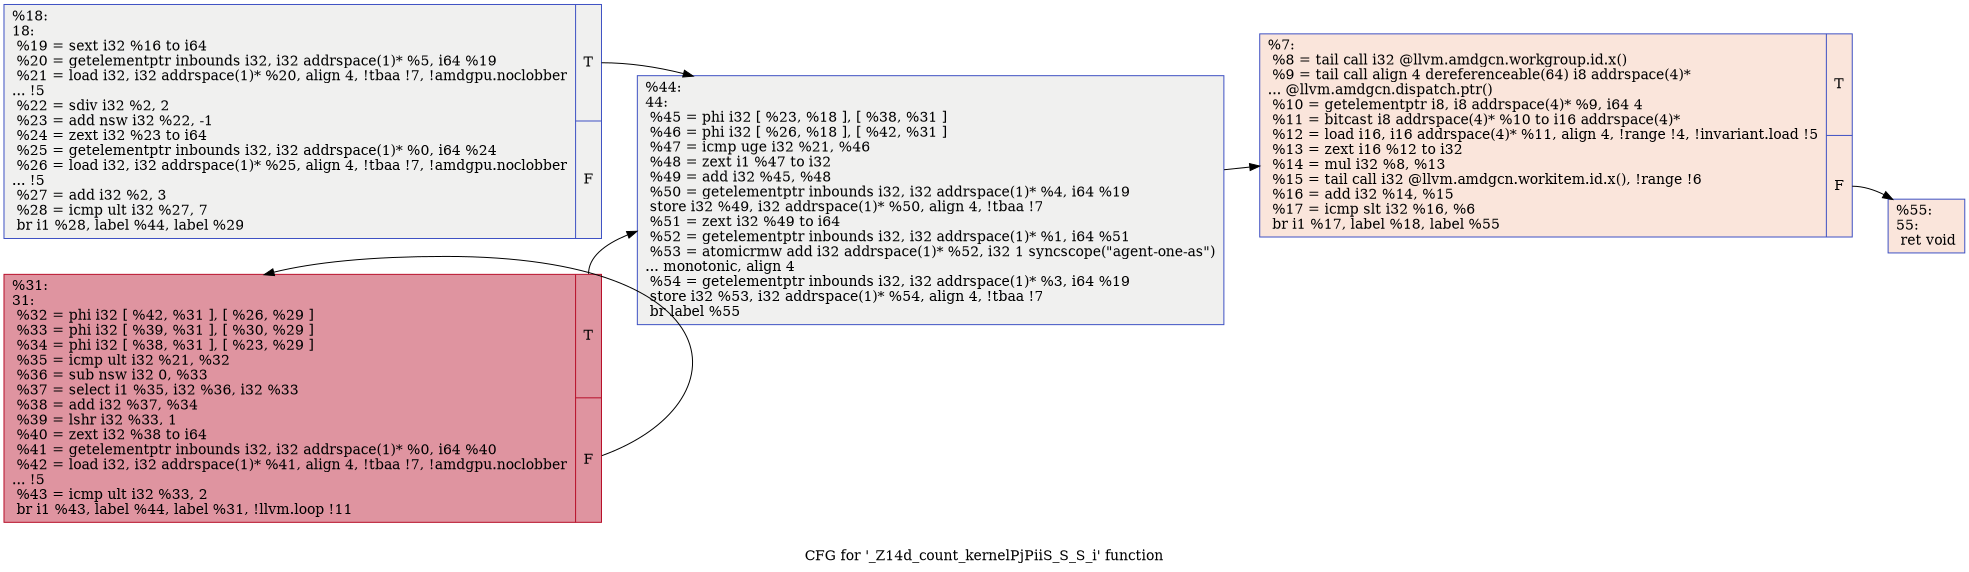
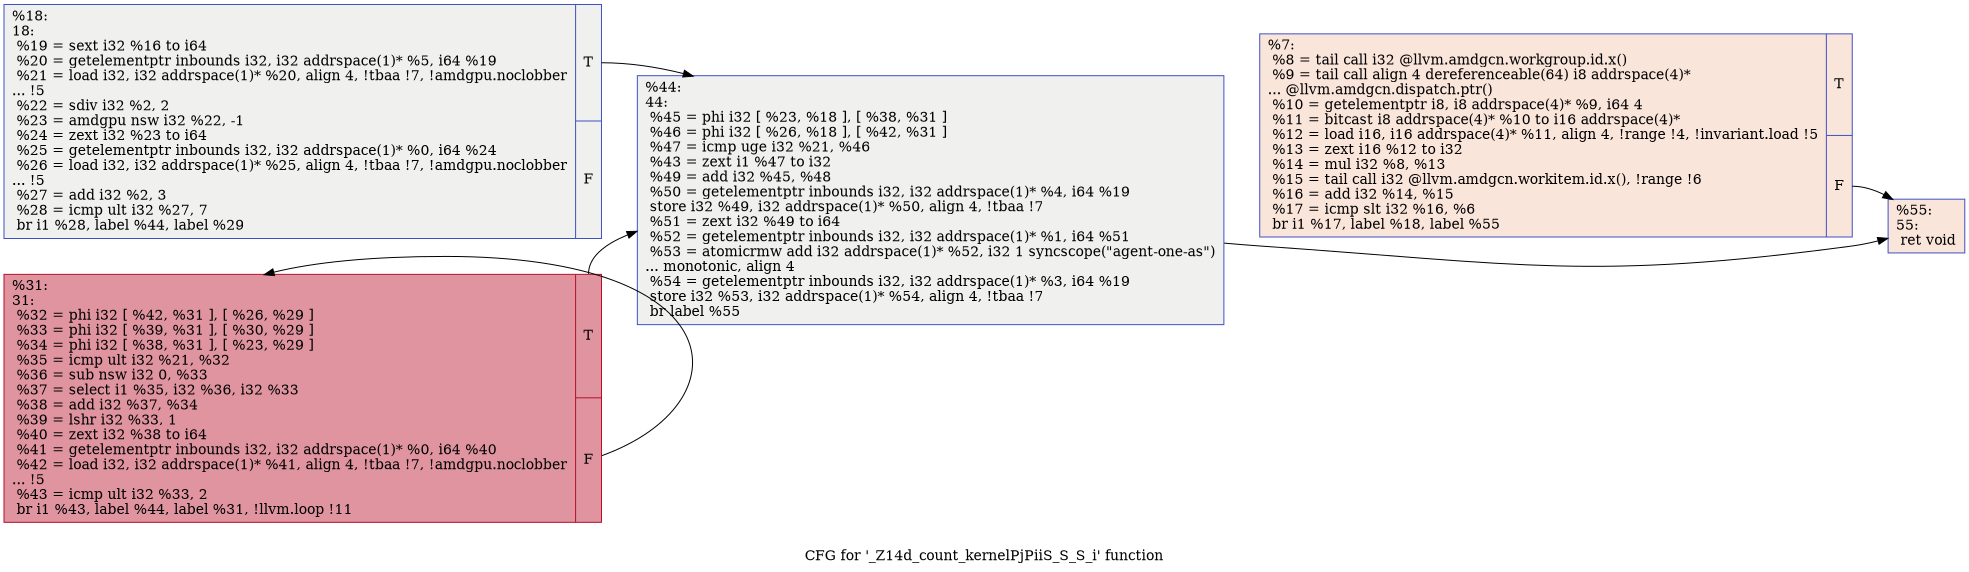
node "%18:": text "%23 = add nsw i32 %22, -1" -> "%23 = amdgpu nsw i32 %22, -1"
node "%44:": text "%48 = zext i1 %47 to i32" -> "%43 = zext i1 %47 to i32"
edge "%44:" -> "%7:": now "%44:" -> "%55:"
